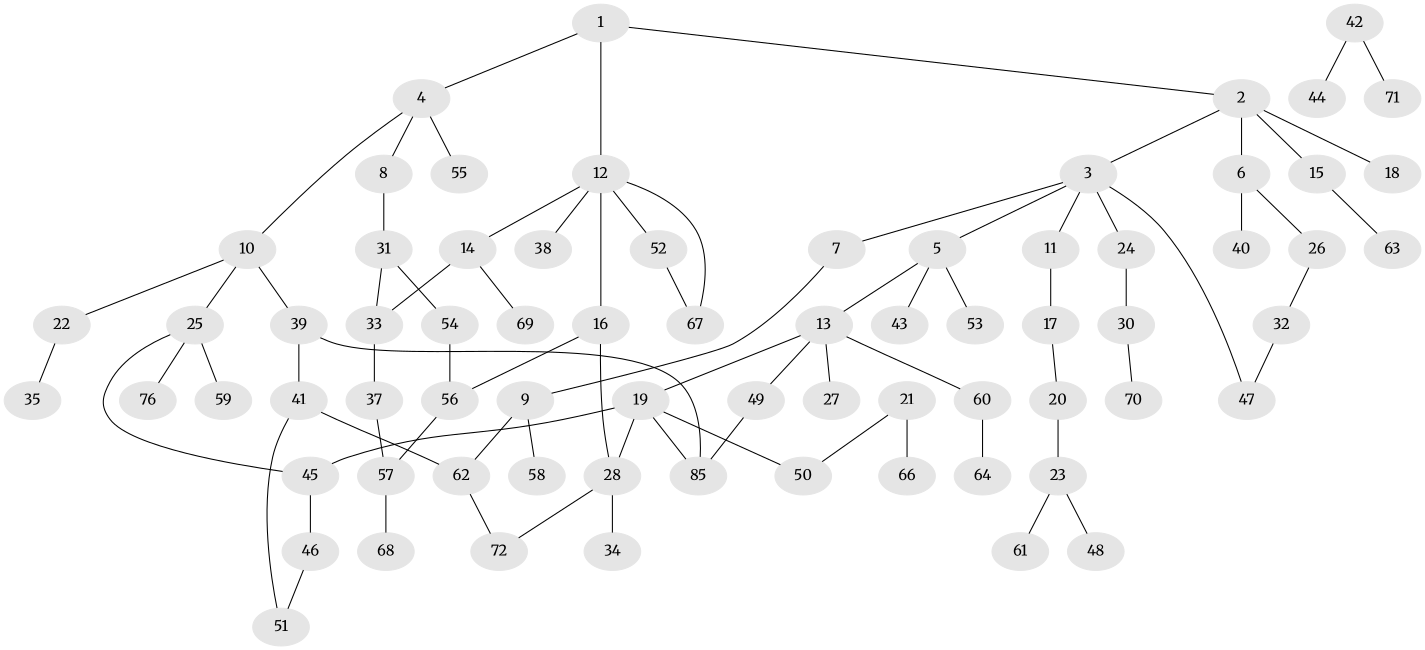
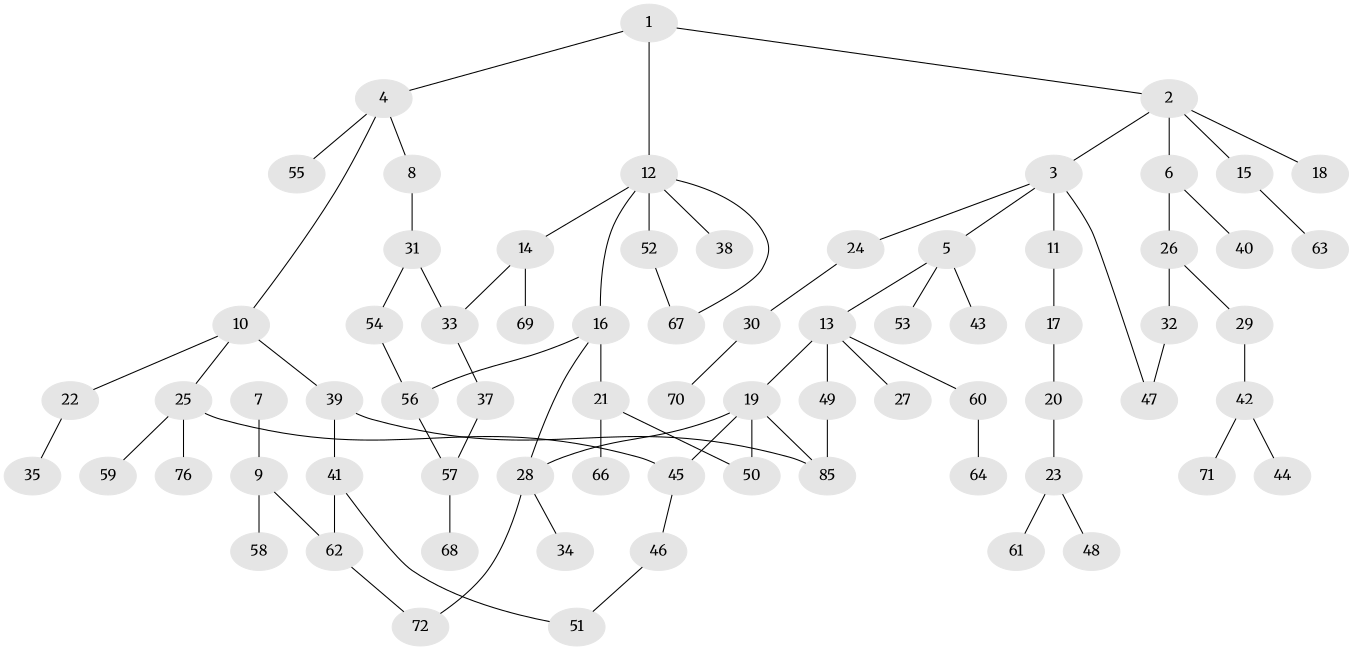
edge "3" -- "7": removed
node "29": added
edge "16" -- "21": added
